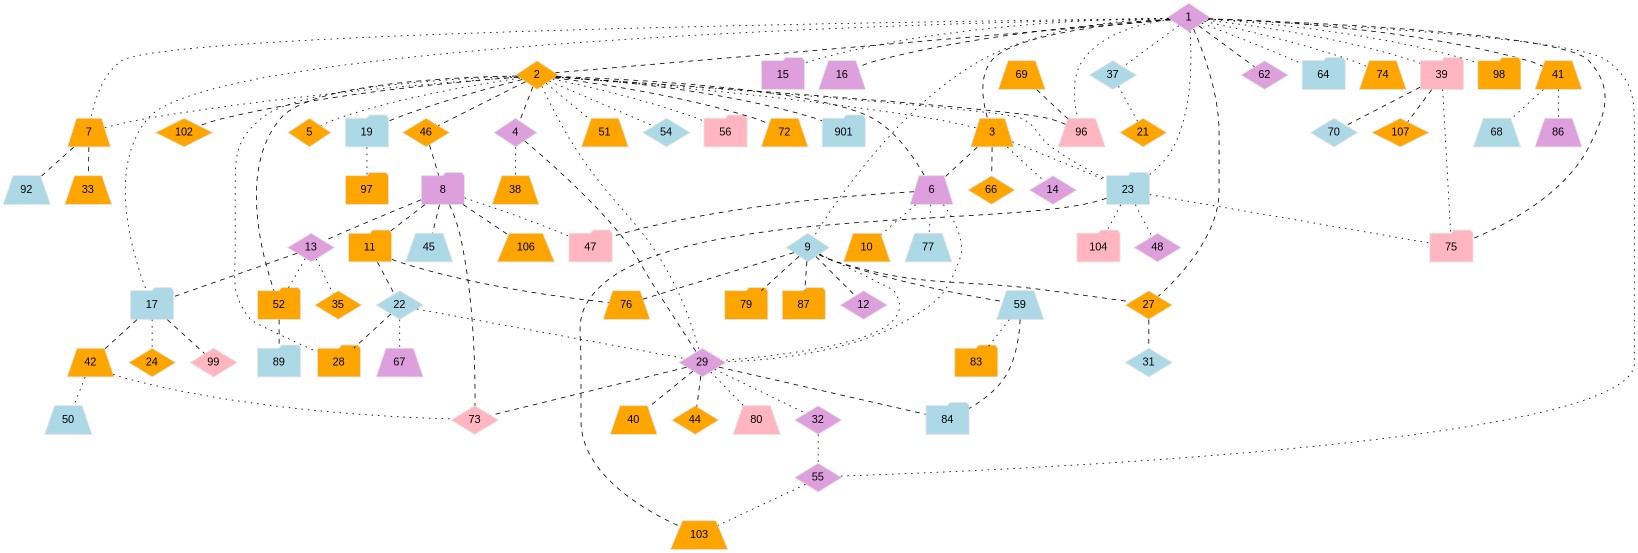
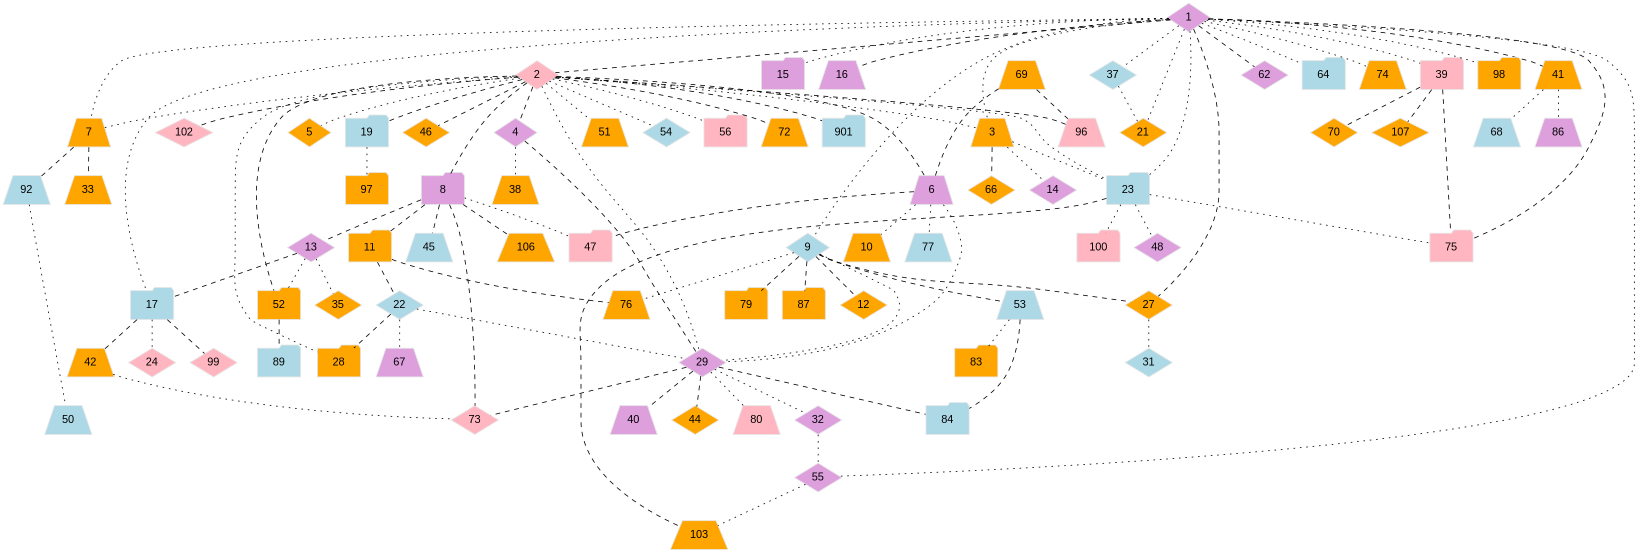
edge "1" -- "3": style dashed -> dotted
edge "1" -- "96": now "1" -- "21"
node "2": fillcolor orange -> lightpink
node "102": fillcolor orange -> lightpink
node "70": fillcolor lightblue -> orange
edge "46" -- "8": now "2" -- "8"
edge "39" -- "75": style dotted -> dashed
edge "3" -- "6": now "69" -- "6"
node "104": label "104" -> "100"
edge "9" -- "76": style dashed -> dotted
node "12": fillcolor plum -> orange
node "59": label "59" -> "53"
edge "27" -- "31": style dashed -> dotted
node "24": fillcolor orange -> lightpink
edge "42" -- "50": now "92" -- "50"
node "40": fillcolor orange -> plum
